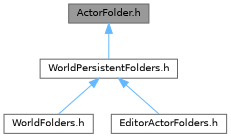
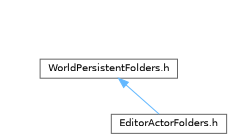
node "ActorFolder.h": removed
node "WorldFolders.h": removed
